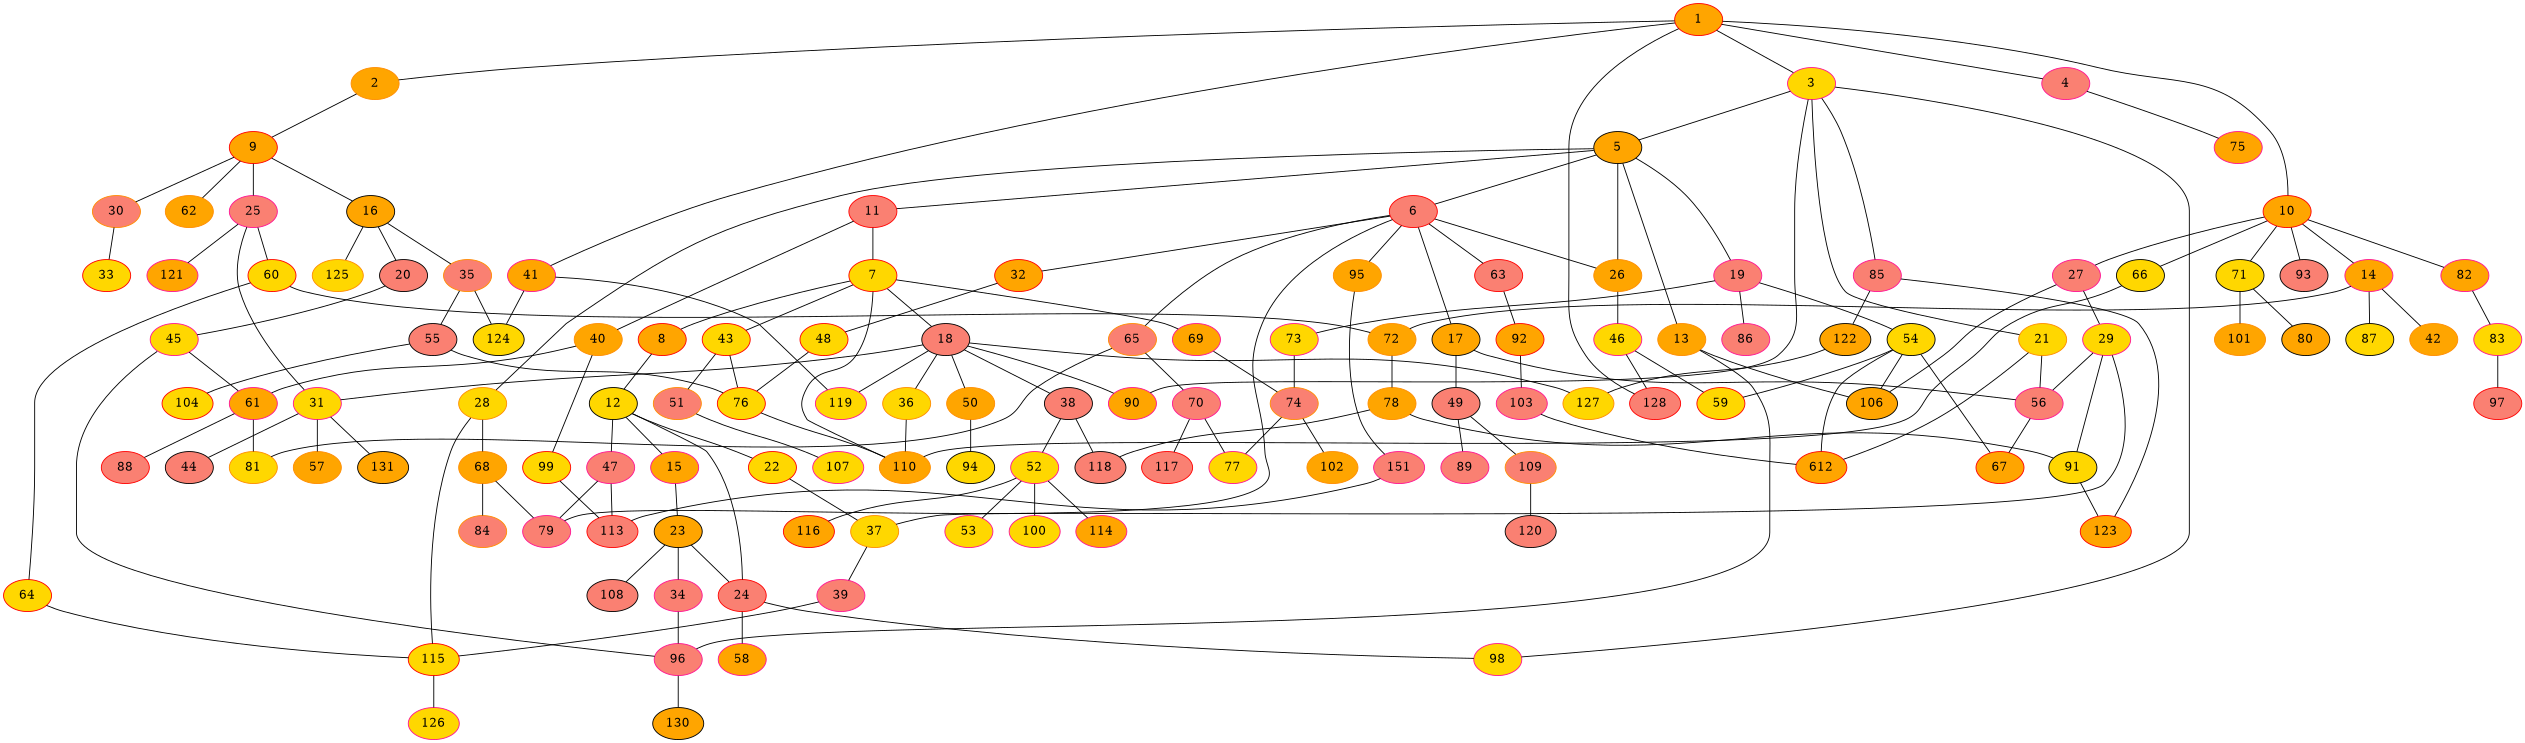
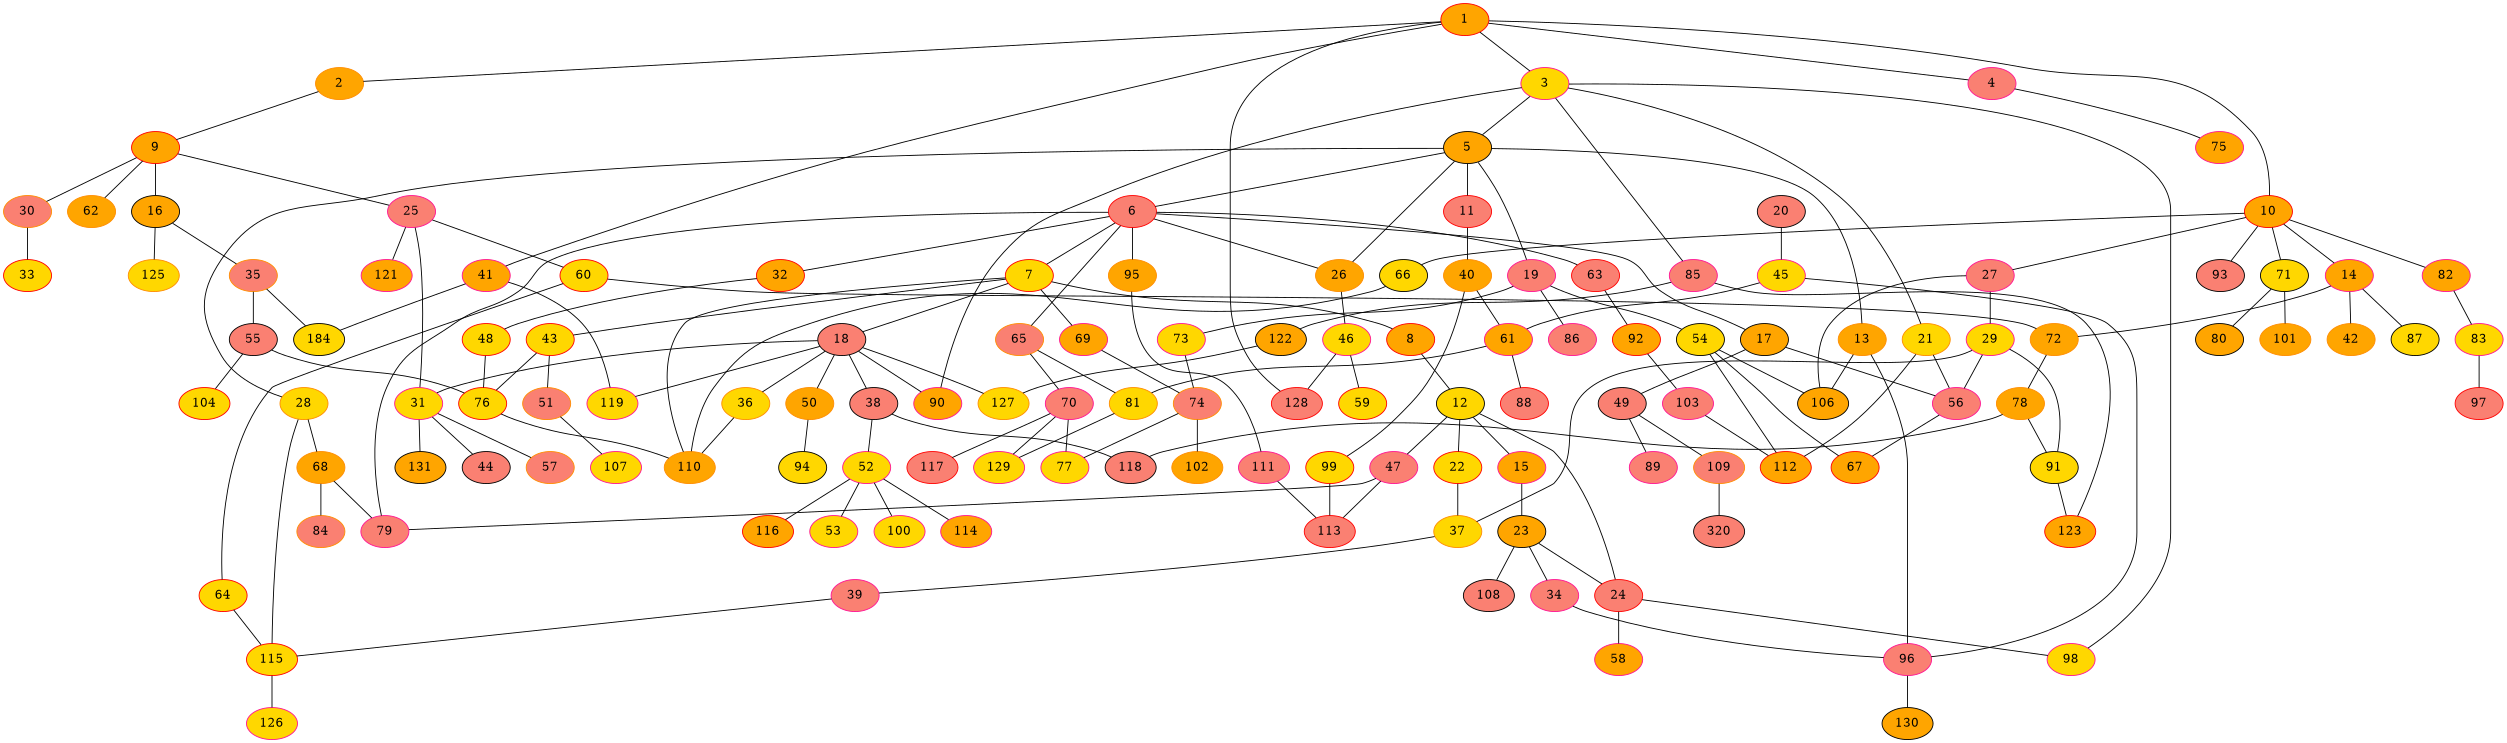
edge "16" -- "20": removed
edge "11" -- "7": now "6" -- "7"
node "124": label "124" -> "184"
edge "54" -- "59": removed
node "57": fillcolor orange -> salmon
node "129": added
node "151": label "151" -> "111"
node "612": label "612" -> "112"
node "120": label "120" -> "320"
